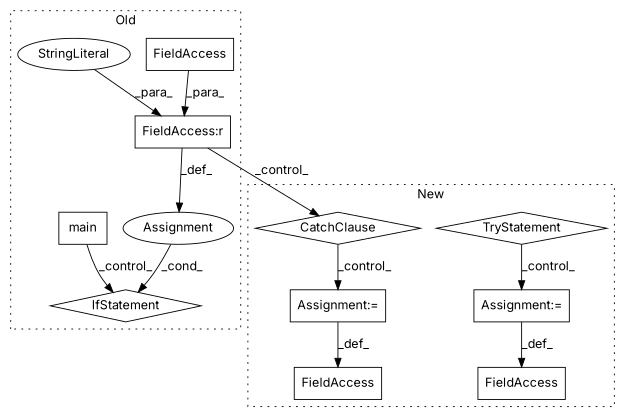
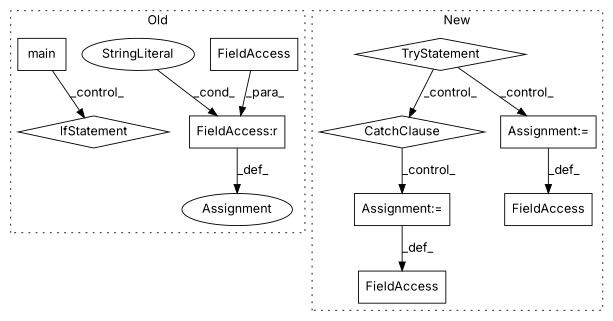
edge "StringLiteral" -> "FieldAccess:r": label "_para_" -> "_cond_"
edge "FieldAccess:r" -> "CatchClause": now "TryStatement" -> "CatchClause"
edge "Assignment" -> "IfStatement": removed, label "_cond_"
